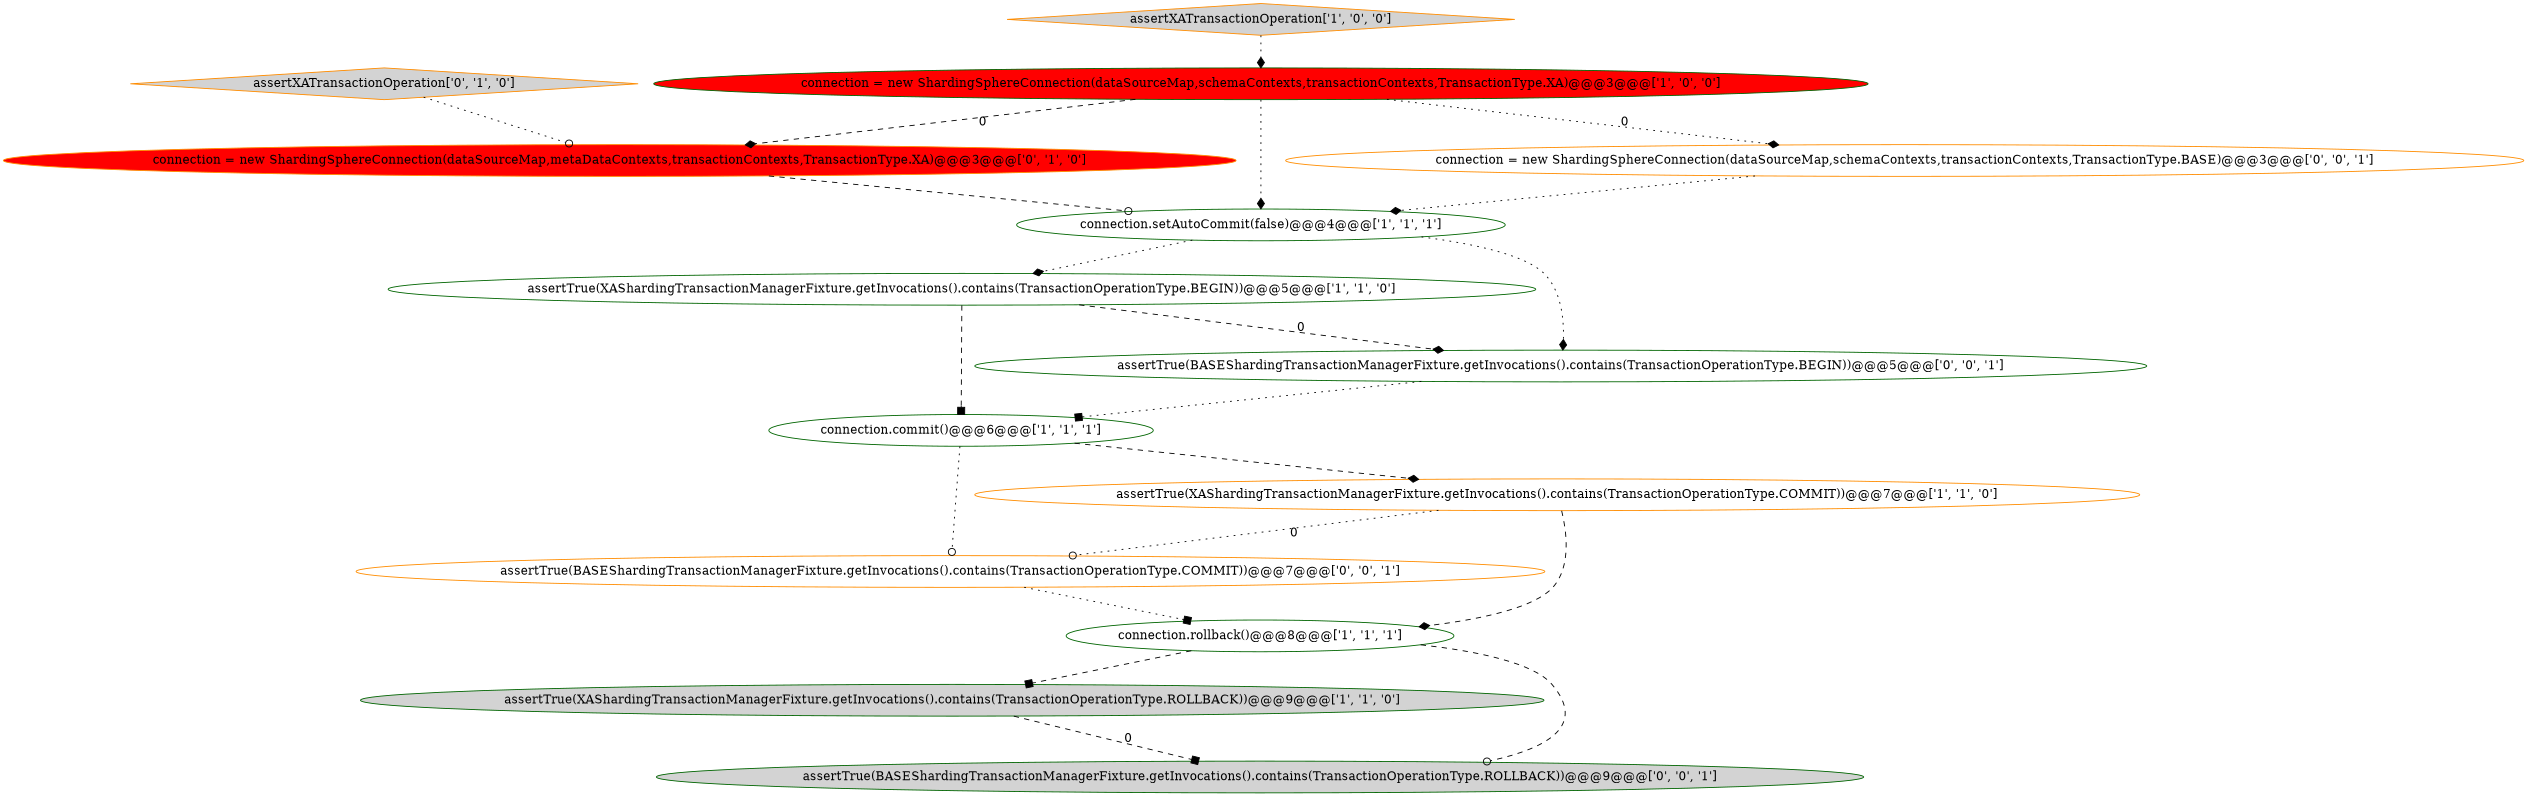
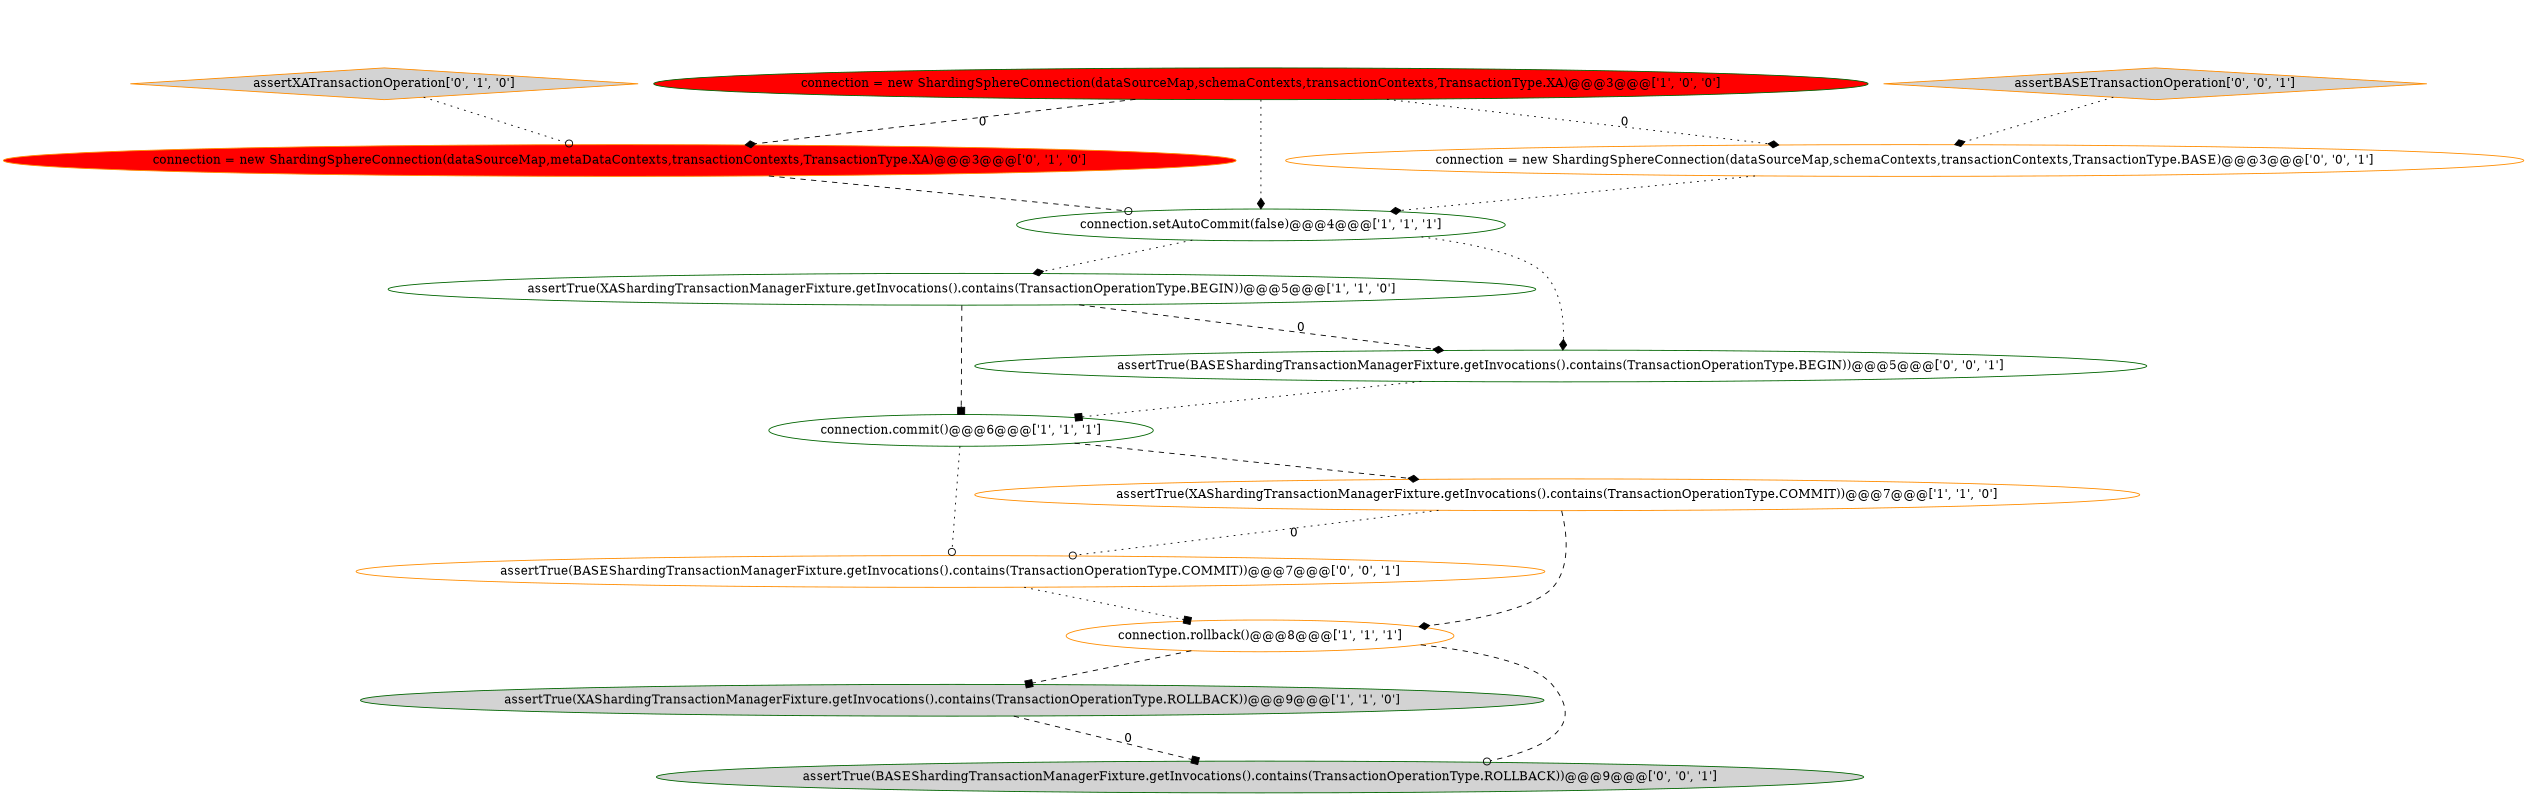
node "assertXATransactionOperation['1', '0', '0']": removed
node "assertBASETransactionOperation['0', '0', '1']": added
node "connection.rollback()@@@8@@@['1', '1', '1']": color darkgreen -> darkorange
